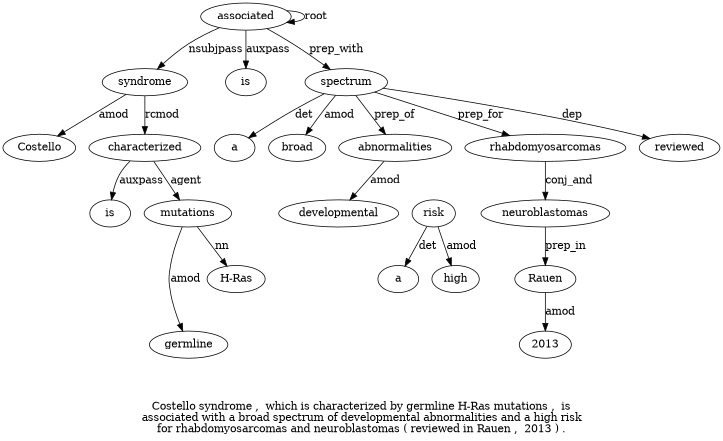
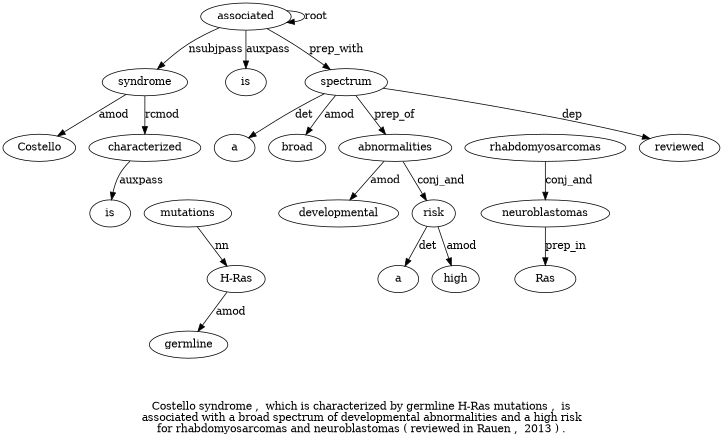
edge "spectrum" -> "rhabdomyosarcomas": removed, label "prep_for"
edge "characterized" -> "mutations": removed, label "agent"
edge "abnormalities" -> "risk": added, label "conj_and"
edge "mutations" -> "germline": now "H-Ras" -> "germline"
node "Rauen": label "Rauen" -> "Ras"
node "2013": removed
